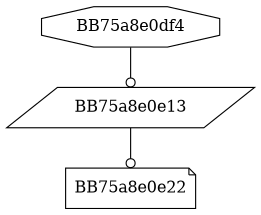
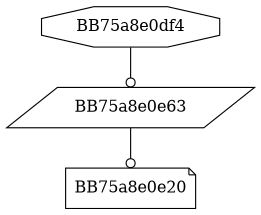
node "BB75a8e0e13": label "BB75a8e0e13" -> "BB75a8e0e63"
node "BB75a8e0e22": label "BB75a8e0e22" -> "BB75a8e0e20"
